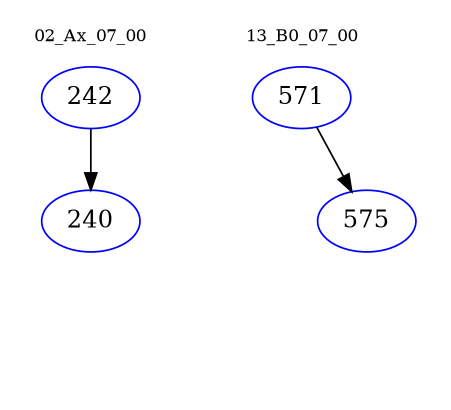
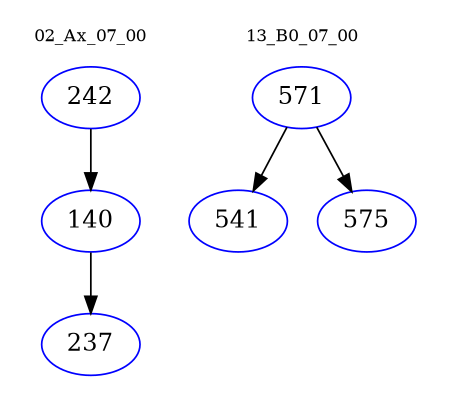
node "240": label "240" -> "140"
node "541": added
node "237": added
